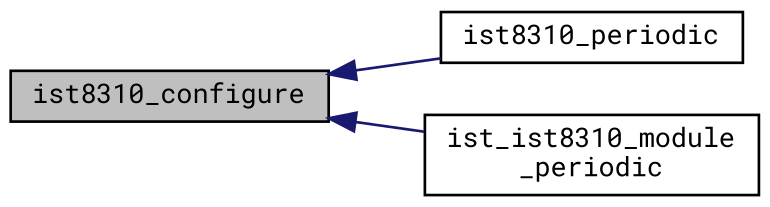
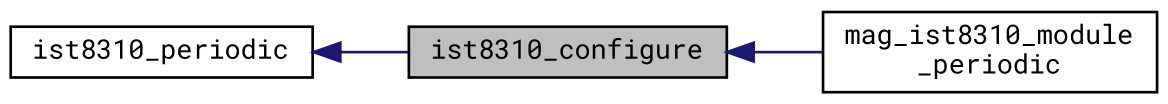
edge "ist8310_periodic" -> "ist8310_configure": reversed
node "ist_ist8310_module _periodic": label "ist_ist8310_module _periodic" -> "mag_ist8310_module _periodic"
